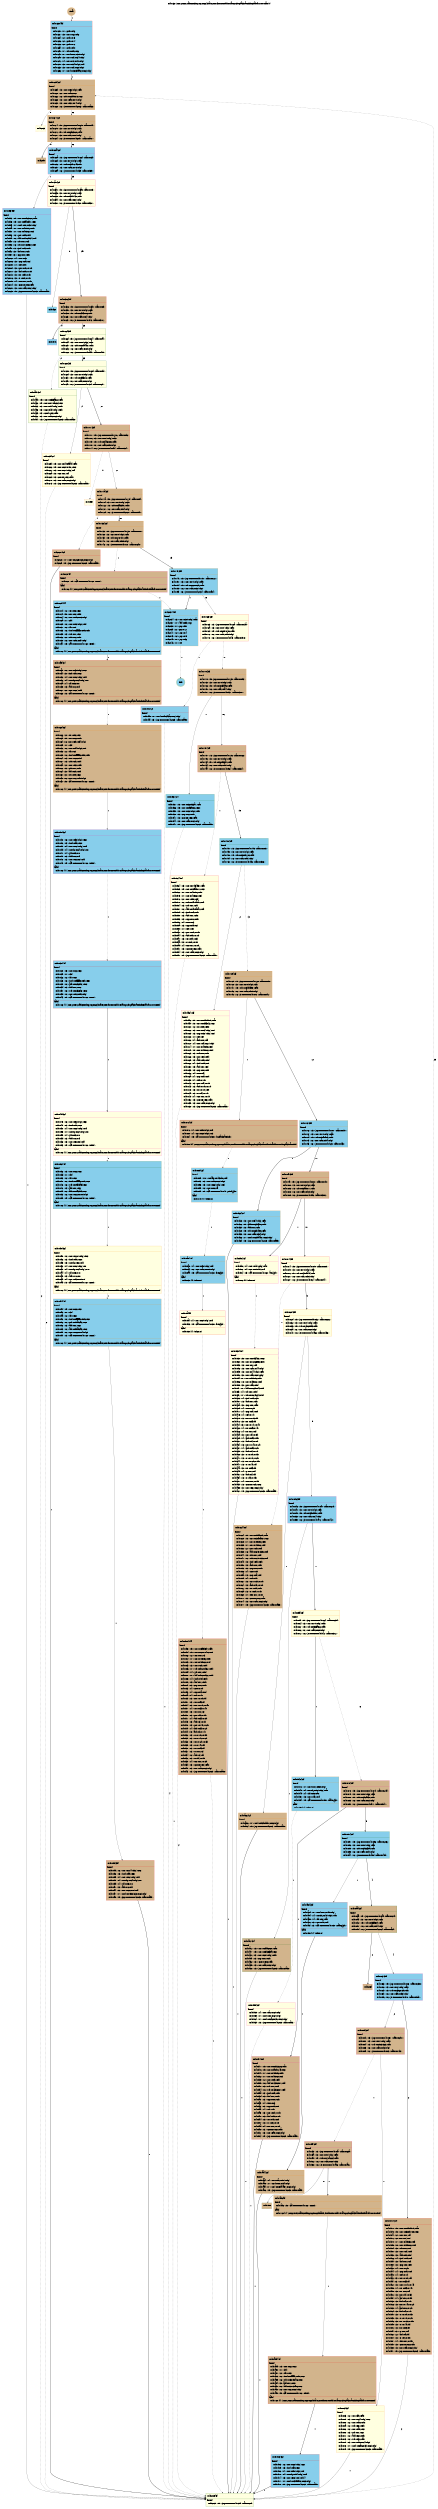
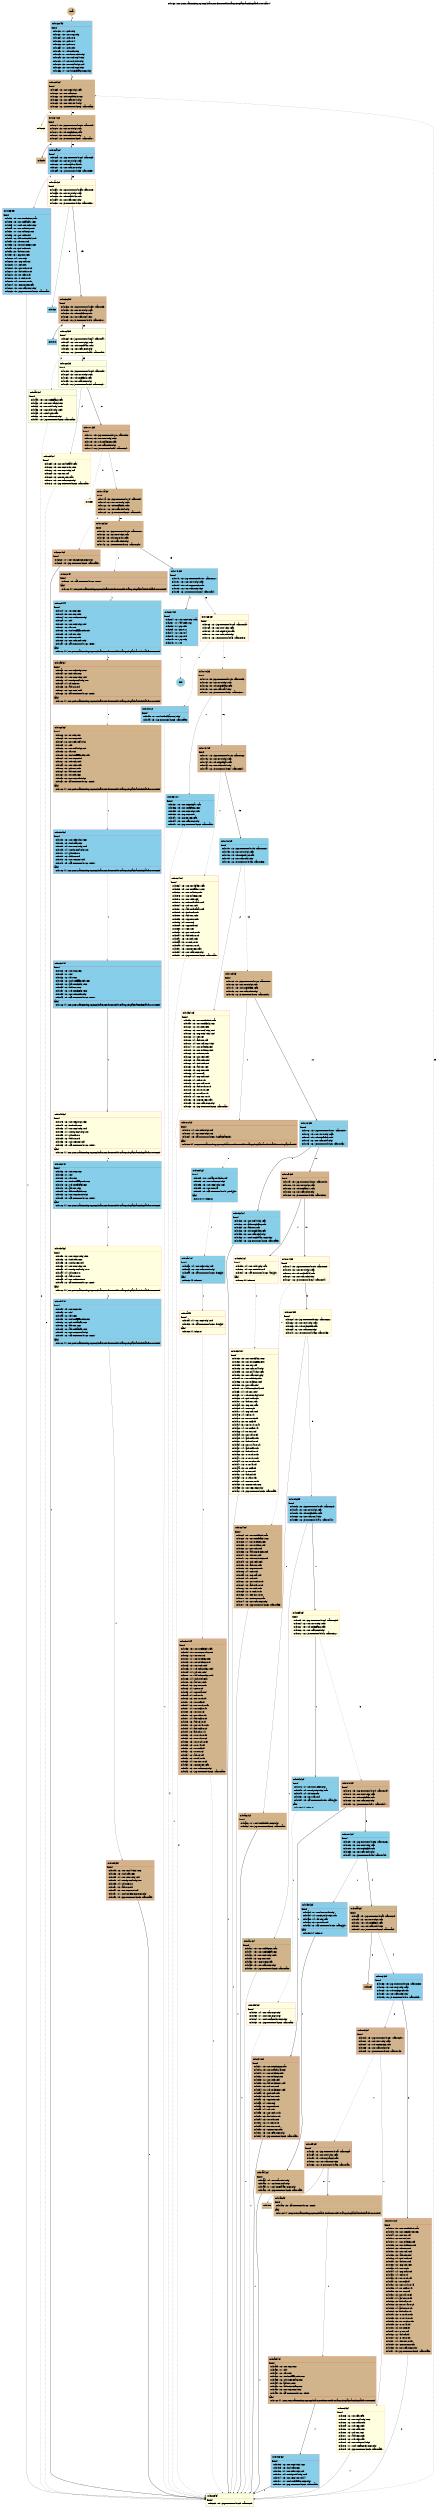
edge "0x401c78 [5]" -> "0x402034 [19]": now "0x401c78 [5]" -> "0x401c7d [44]"
